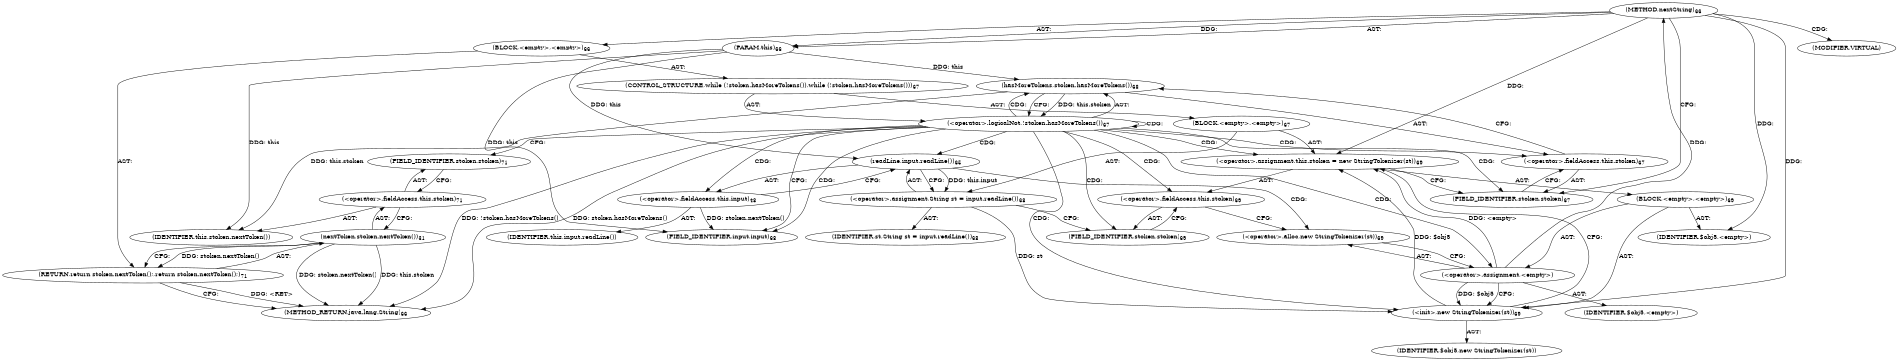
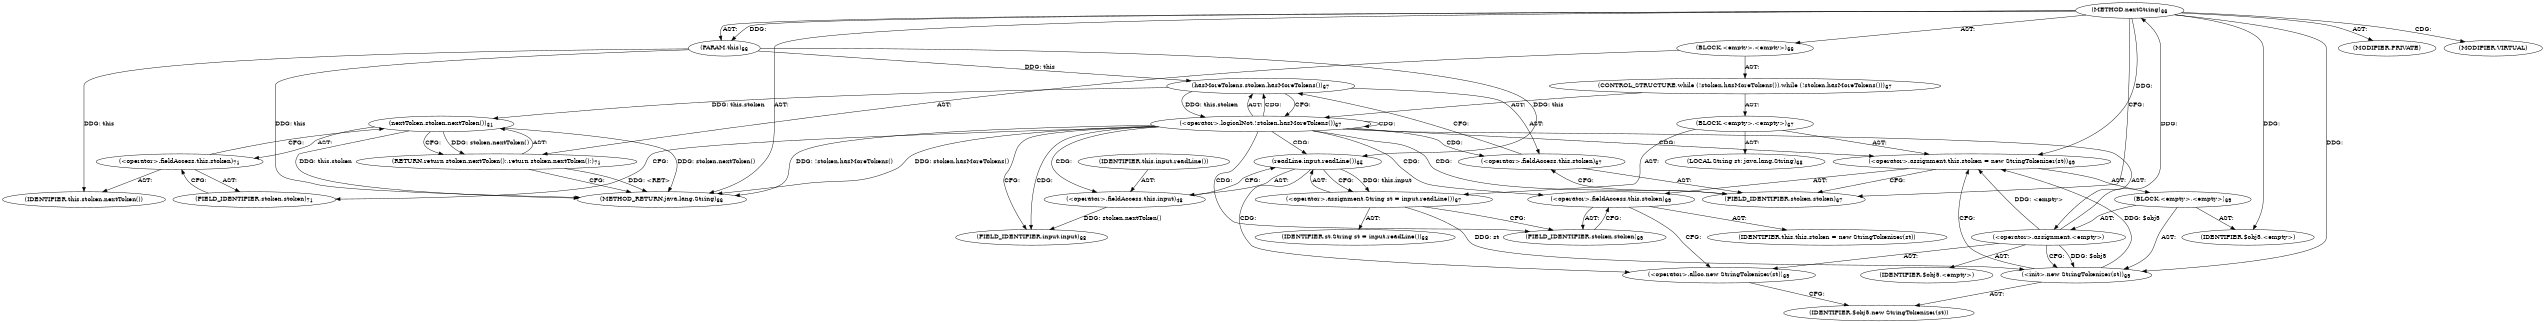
edge "(METHOD,nextString)" -> "(METHOD_RETURN,java.lang.String)": added, label "AST:"
node "(MODIFIER,PRIVATE)": added
node "(hasMoreTokens,stoken.hasMoreTokens())": text "68" -> "67"
edge "(PARAM,this)" -> "(FIELD_IDENTIFIER,input,input)": now "(PARAM,this)" -> "(METHOD_RETURN,java.lang.String)"
edge "(hasMoreTokens,stoken.hasMoreTokens())" -> "(IDENTIFIER,this,stoken.nextToken())": now "(hasMoreTokens,stoken.hasMoreTokens())" -> "(nextToken,stoken.nextToken())"
node "(LOCAL,String st: java.lang.String)": added
node "(<operator>.assignment,String st = input.readLine())": text "68" -> "67"
edge "(<operator>.logicalNot,!stoken.hasMoreTokens())" -> "(<operator>.assignment,<empty>)": label "CDG: " -> "AST: "
edge "(<operator>.fieldAccess,this.input)" -> "(IDENTIFIER,this,input.readLine())": reversed
node "(IDENTIFIER,this,this.stoken = new StringTokenizer(st))": added
edge "(<operator>.alloc,new StringTokenizer(st))" -> "(<operator>.assignment,<empty>)": now "(<operator>.alloc,new StringTokenizer(st))" -> "(IDENTIFIER,$obj5,new StringTokenizer(st))"
edge "(<operator>.logicalNot,!stoken.hasMoreTokens())" -> "(<init>,new StringTokenizer(st))": removed, label "CDG:"
